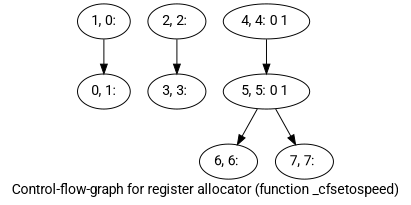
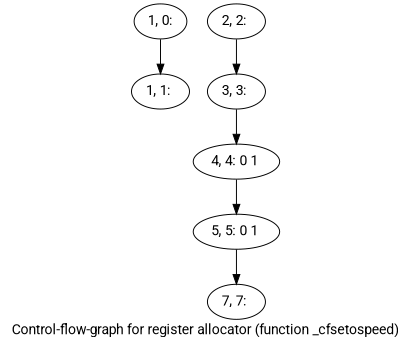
node "0, 1:": label "0, 1:" -> "1, 1:"
edge "3, 3:" -> "4, 4: 0 1": added
node "6, 6:": removed
